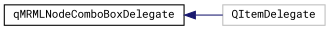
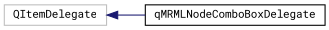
edge "QItemDelegate" -> "qMRMLNodeComboBoxDelegate": reversed
